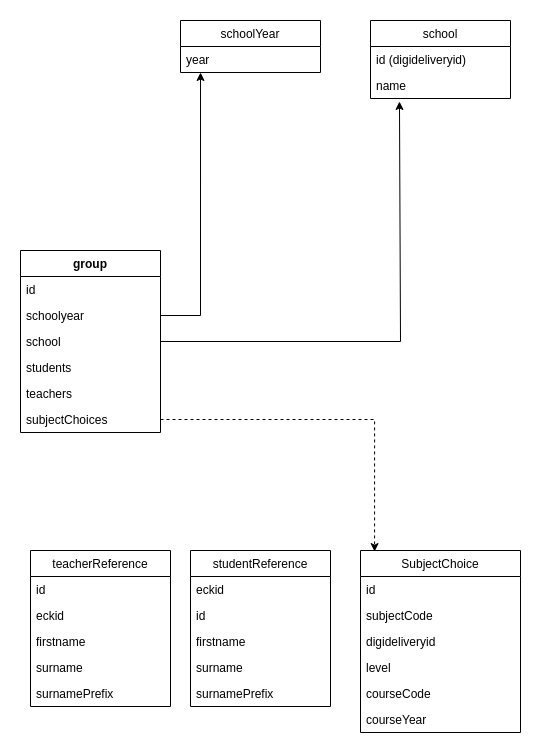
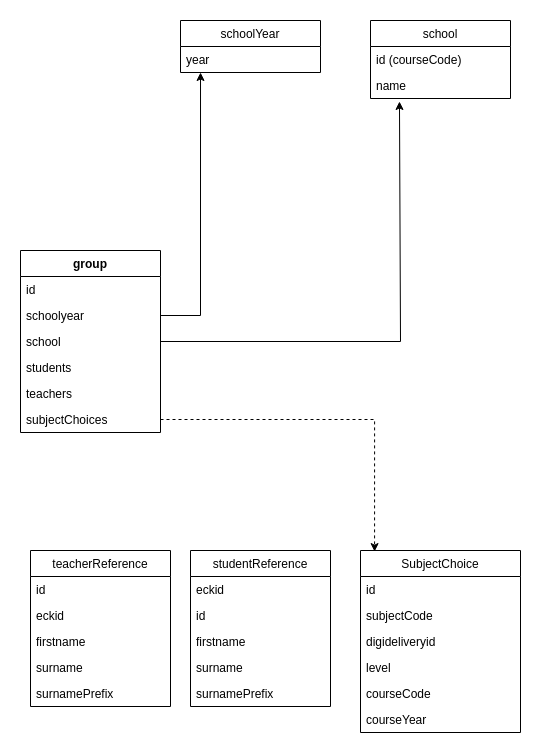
node "id (digideliveryid)": label "id (digideliveryid)" -> "id (courseCode)"
